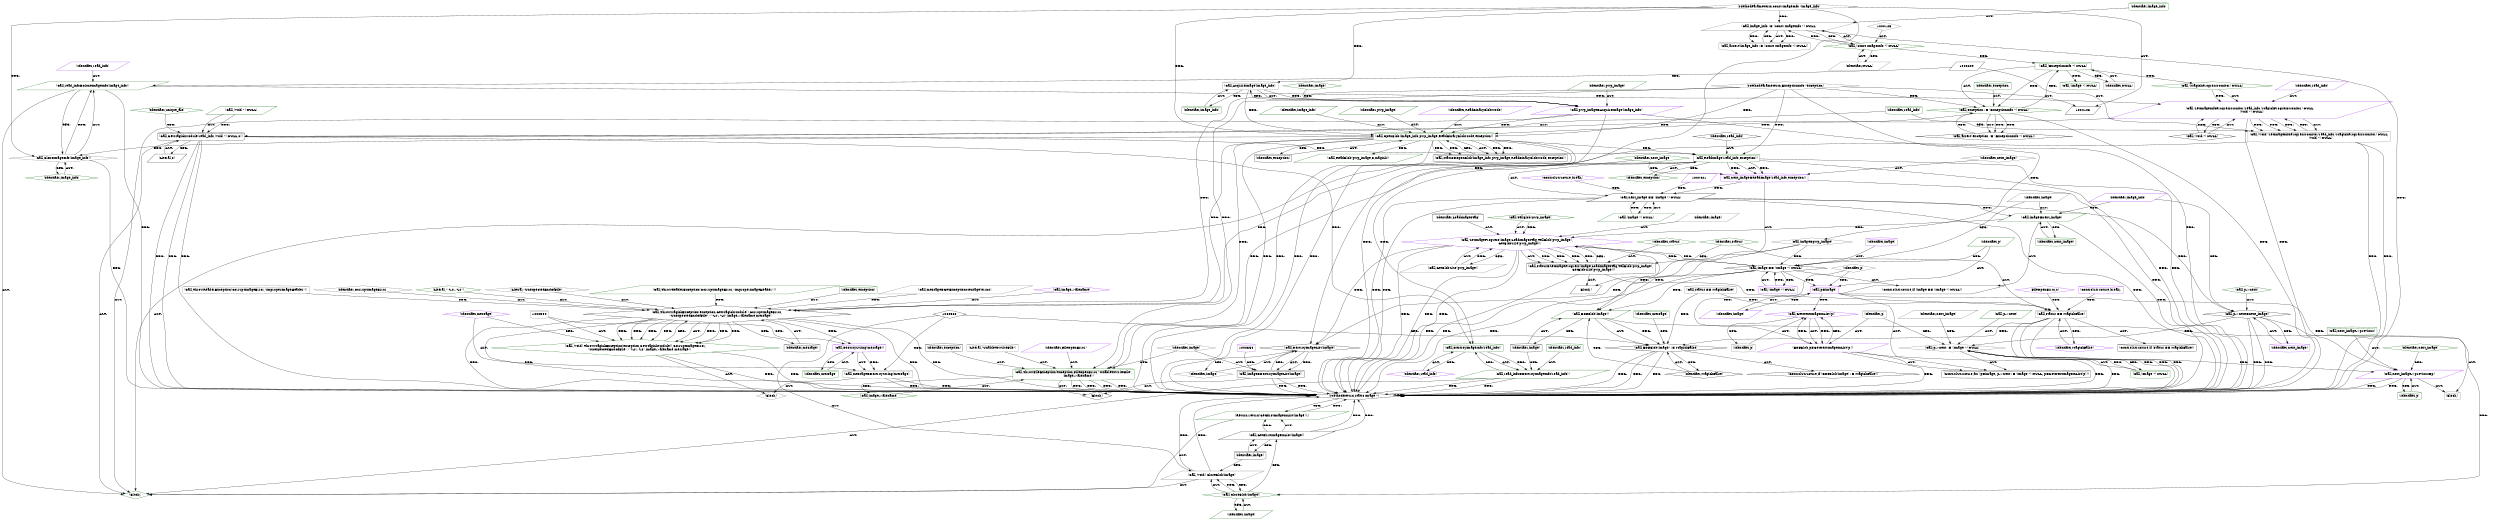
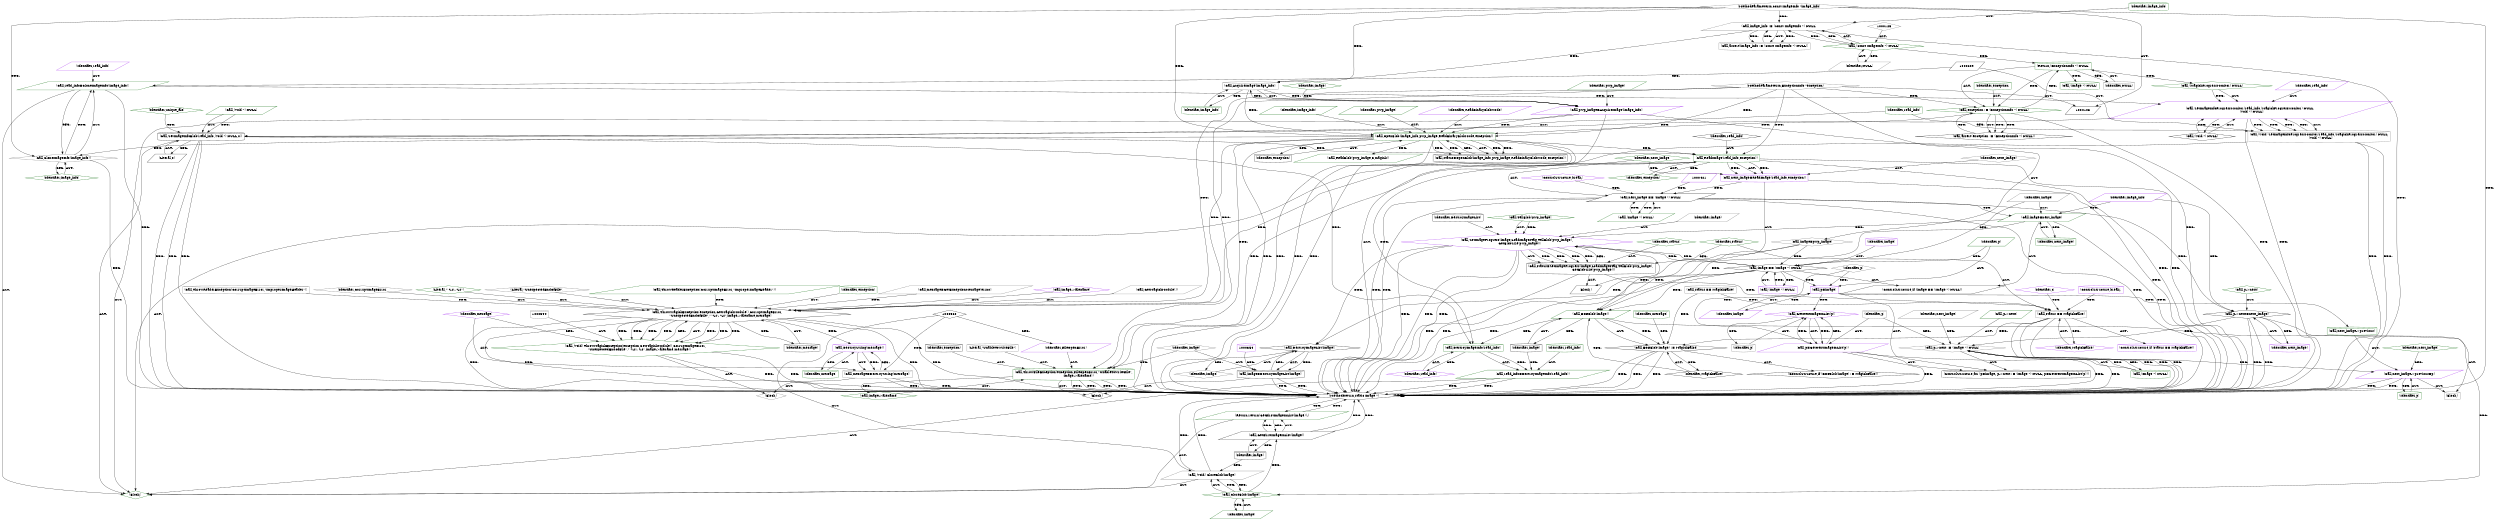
edge "(Call,image_info != (const ImageInfo *) NULL)" -> "(Call,AcquireImage(image_info))": added, label "DDG:"
node "(Call,(ExceptionInfo *) NULL)": label "(Call,(ExceptionInfo *) NULL)" -> "(Return,(ExceptionInfo *) NULL)"
node "(Call,GetMagickModule(read_info,(void *) NULL,0))": label "(Call,GetMagickModule(read_info,(void *) NULL,0))" -> "(Call,SetImageInfoBlob(read_info,(void *) NULL,0))"
edge "(MethodParameterIn,const ImageInfo *image_info)" -> "(Call,DestroyImageList(image))": now "(MethodParameterIn,const ImageInfo *image_info)" -> "(MethodReturn,static Image *)"
edge "(Call,pwp_image=AcquireImage(image_info))" -> "(Call,image=pwp_image)": label "DDG: " -> "AST: "
edge "(Call,next_image == (Image *) NULL)" -> "(Call,image=next_image)": label "DDG: " -> "CFG: "
node "(Identifier,LoadImagesTag)": label "(Identifier,LoadImagesTag)" -> "(Identifier,DestroyImageList)"
edge "(Call,pwp_image=AcquireImage(image_info))" -> "(MethodReturn,static Image *)": label "DDG: " -> "AST: "
edge "(Call,image=next_image)" -> "(Call,EOFBlob(image))": added, label "DDG:"
node "(Call,GetBlobSize(pwp_image))": removed
node "(Call,GetMagickModule())": added
node "(FileOpenError,c)": label "(FileOpenError,c)" -> "(Identifier,c)"
edge "(Call,p=image)" -> "(Call,next_image->previous=p)": now "(Call,p=image)" -> "(Call,next_image->previous)"
edge "1000544" -> "(Call,DestroyString(message))": now "(Call,message=DestroyString(message))" -> "(Call,DestroyString(message))"
edge "1000560" -> "(Call,EOFBlob(image) != MagickFalse)": now "1000560" -> "(Identifier,FileOpenError)"
edge "1000560" -> "(Call,message=DestroyString(message))": label "CFG: " -> "DDG: "
node "(EOFBlob,p=GetNextImageInList(p))": label "(EOFBlob,p=GetNextImageInList(p))" -> "(Call,p=GetNextImageInList(p))"
node "(ControlStructure,if (status == MagickFalse))": color black -> purple
edge "(Call,read_info=DestroyImageInfo(read_info))" -> "(Call,DestroyImageInfo(read_info))": now "(Call,EOFBlob(image))" -> "(Call,DestroyImageInfo(read_info))"
edge "(Return,return(GetFirstImageInList(image));)" -> "(Call,GetFirstImageInList(image))": added, label "CFG:"
edge "(Call,CloseBlob(image))" -> "(Call,GetFirstImageInList(image))": label "CFG: " -> "DDG: "
